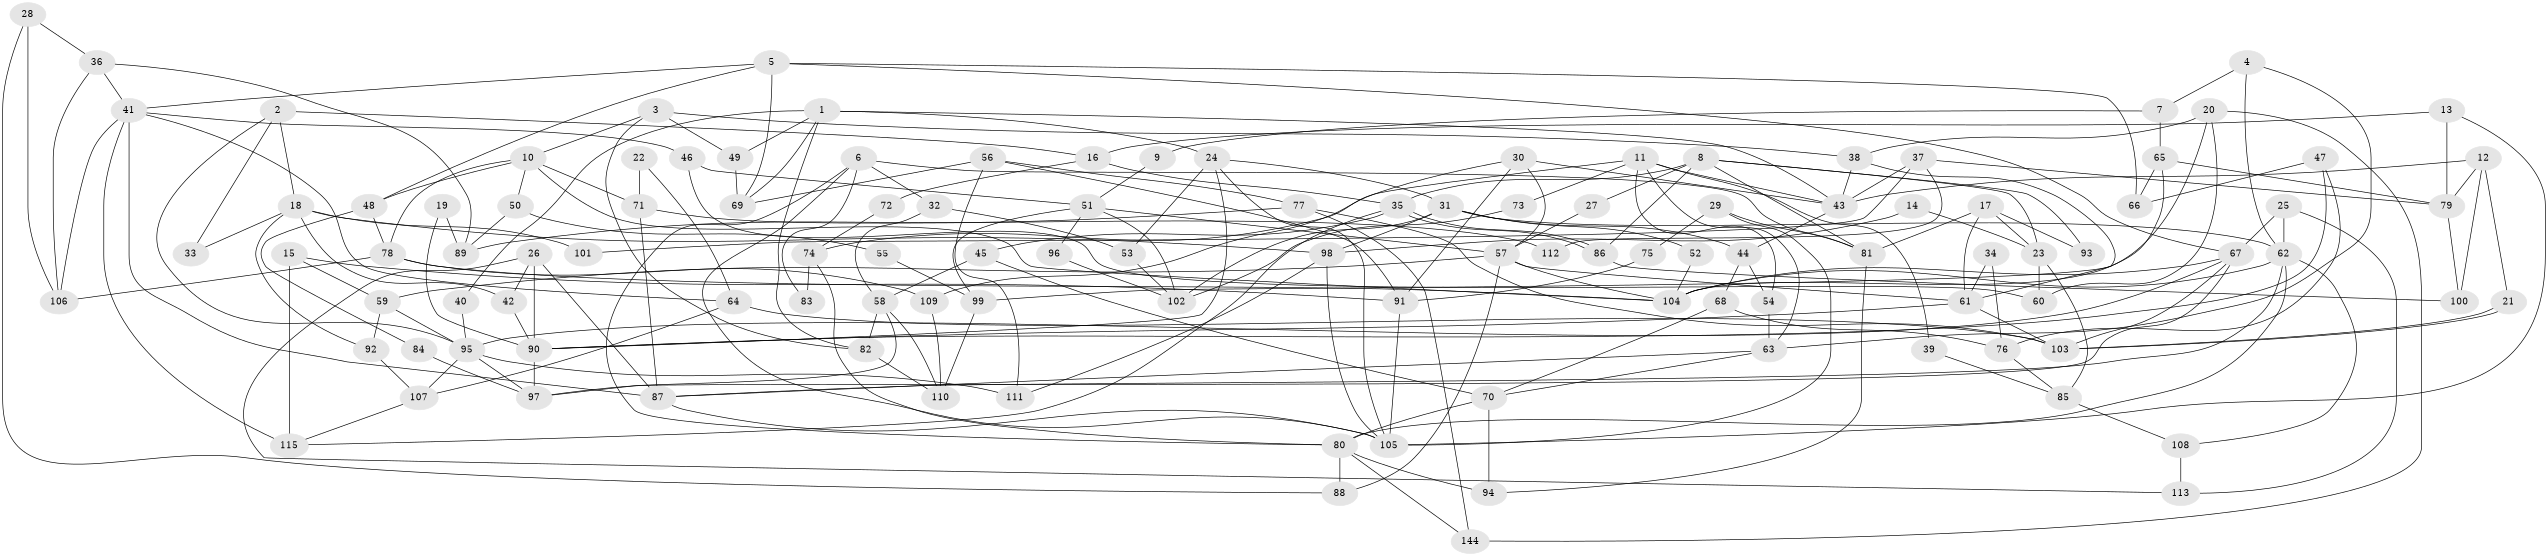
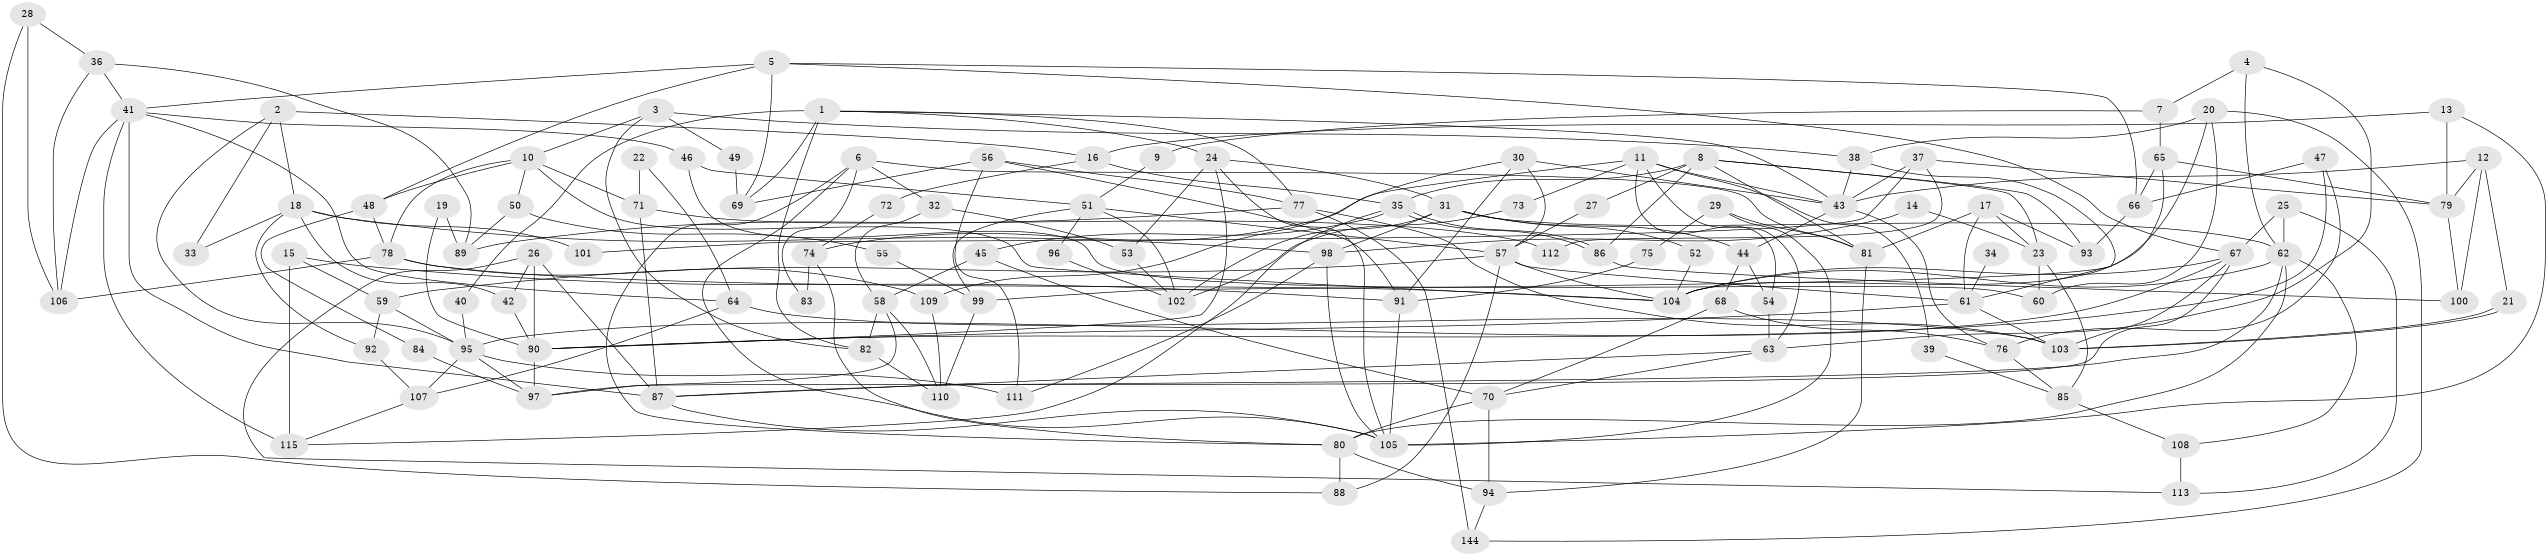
edge "1" -- "49": now "1" -- "77"
edge "66" -- "93": added
edge "34" -- "76": now "43" -- "76"
edge "80" -- "144": now "94" -- "144"
